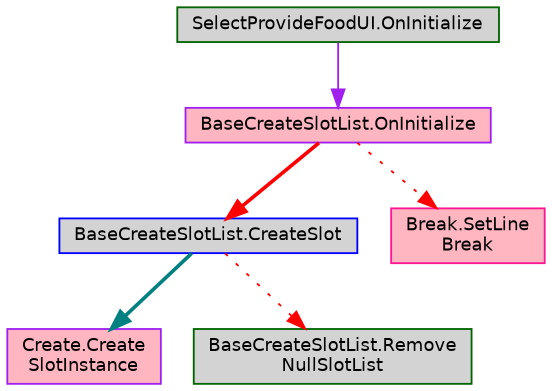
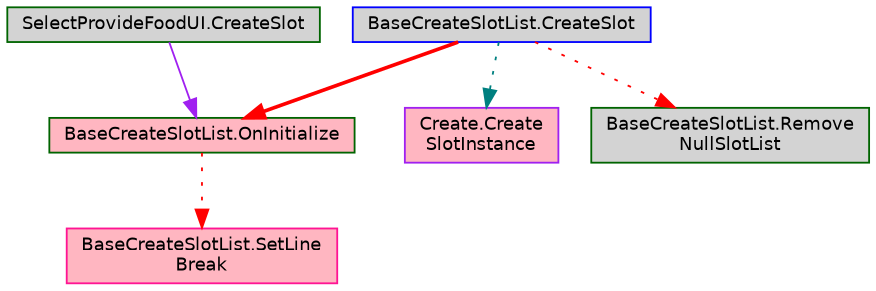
node "SelectProvideFoodUI.OnInitialize": label "SelectProvideFoodUI.OnInitialize" -> "SelectProvideFoodUI.CreateSlot"
node "BaseCreateSlotList.OnInitialize": color purple -> darkgreen
edge "BaseCreateSlotList.OnInitialize" -> "BaseCreateSlotList.CreateSlot": reversed
node "Break.SetLine Break": label "Break.SetLine Break" -> "BaseCreateSlotList.SetLine Break"
edge "BaseCreateSlotList.CreateSlot" -> "Create.Create SlotInstance": style bold -> dotted
